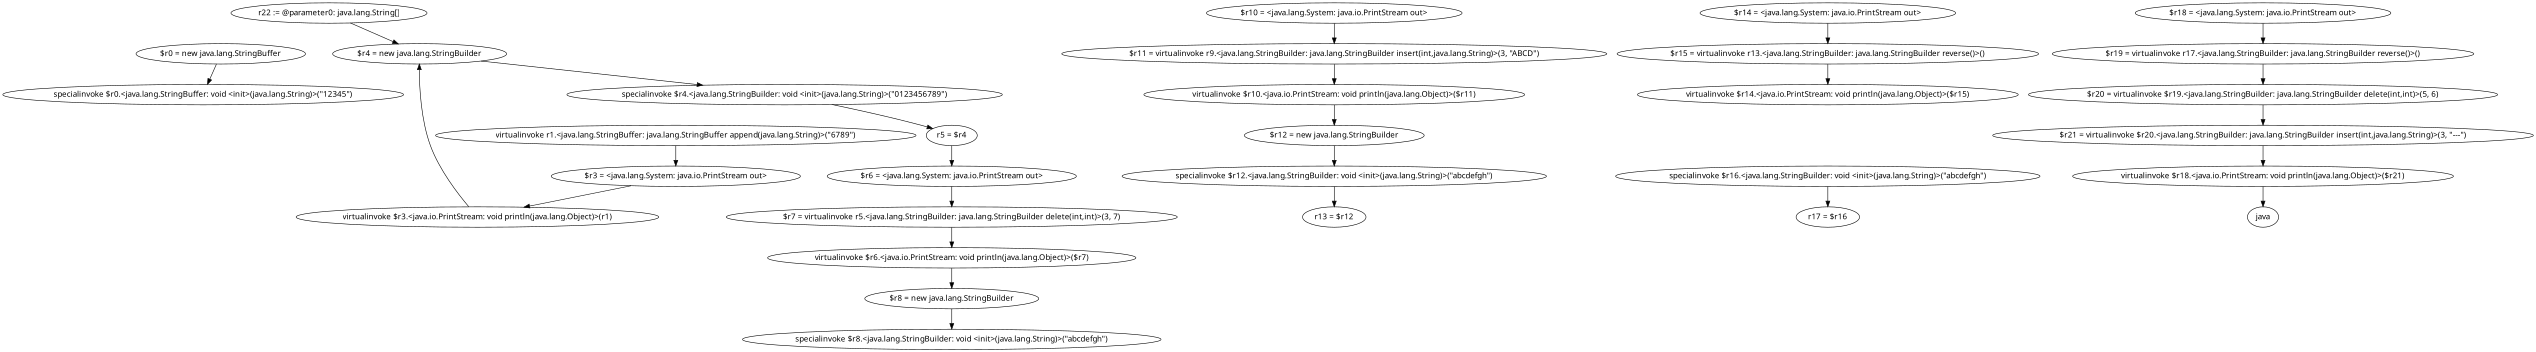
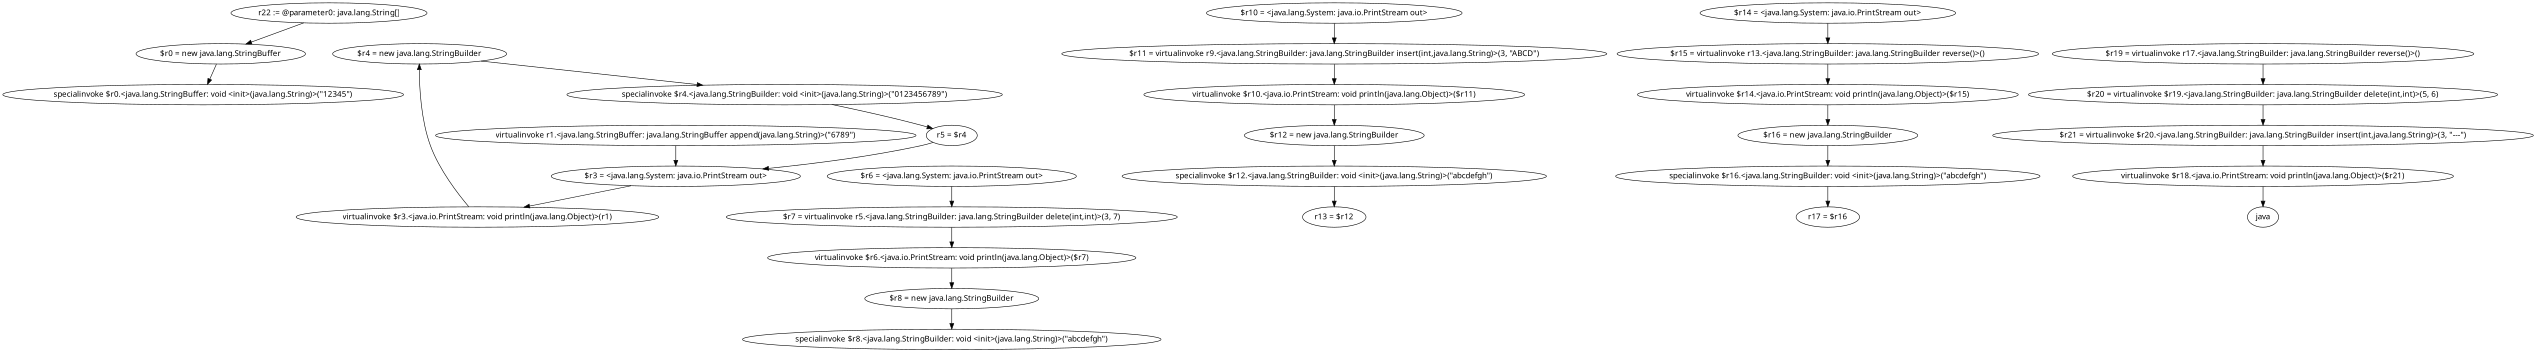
node "$r18 = <java.lang.System: java.io.PrintStream out>": removed
edge "r22 := @parameter0: java.lang.String[]" -> "$r4 = new java.lang.StringBuilder": now "r22 := @parameter0: java.lang.String[]" -> "$r0 = new java.lang.StringBuffer"
node "$r16 = new java.lang.StringBuilder": added
edge "r5 = $r4" -> "$r6 = <java.lang.System: java.io.PrintStream out>": now "r5 = $r4" -> "$r3 = <java.lang.System: java.io.PrintStream out>"
